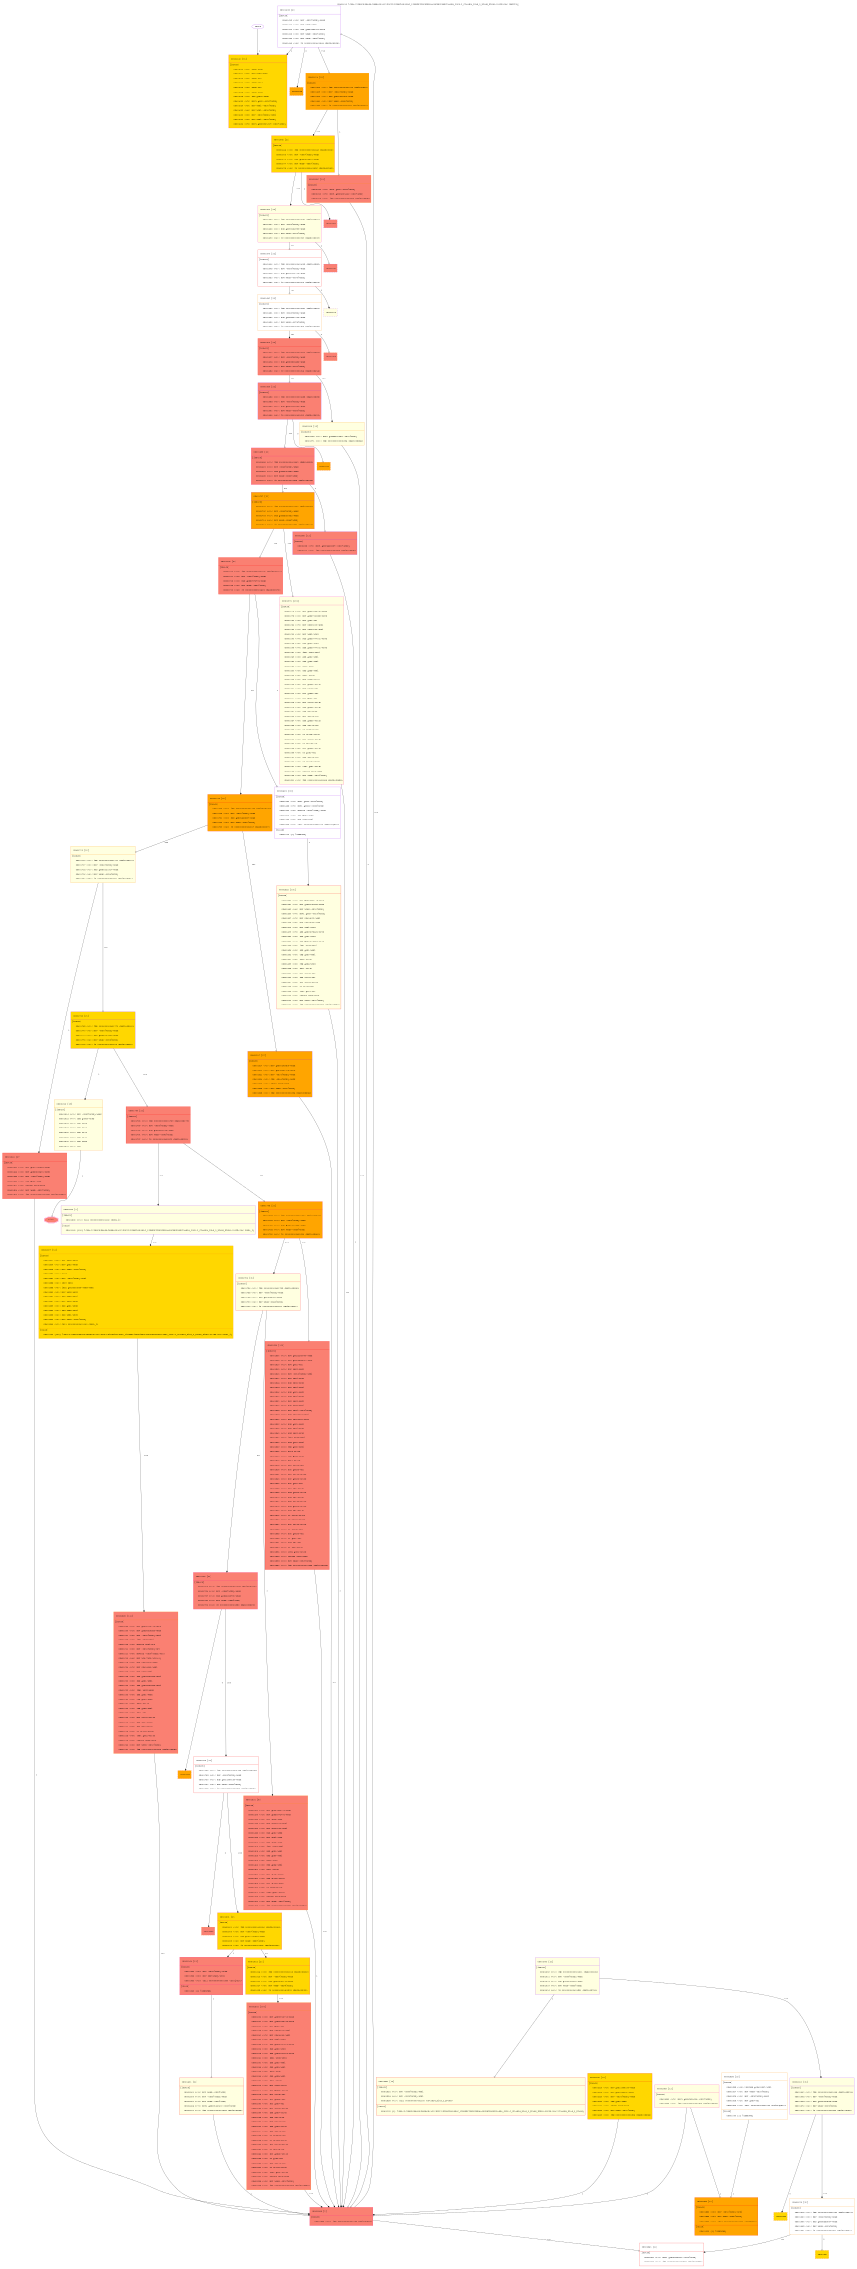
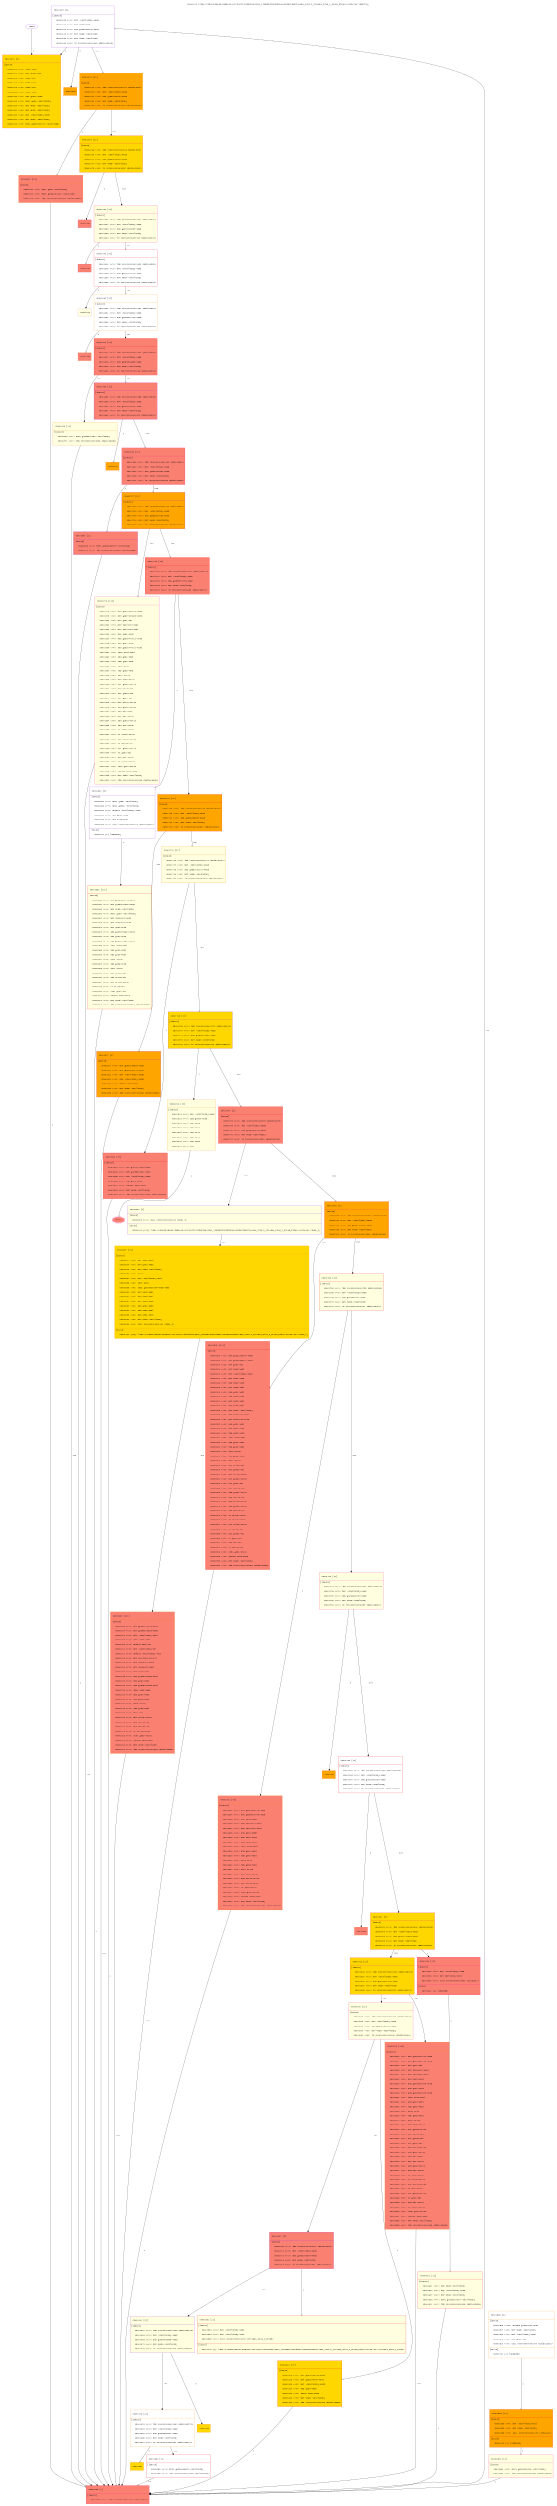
node "Final": label "Final" -> "Exit"
node "0x4017cf [25]": fillcolor salmon -> lightyellow
node "0x40184c [25]": fillcolor lightyellow -> salmon
node "0x401833 [25]": added
edge "0x401de3 [12]" -> "0x401dd4 [15]": reversed
edge "0x401eea [5]" -> "0x401da5 [12]": reversed
